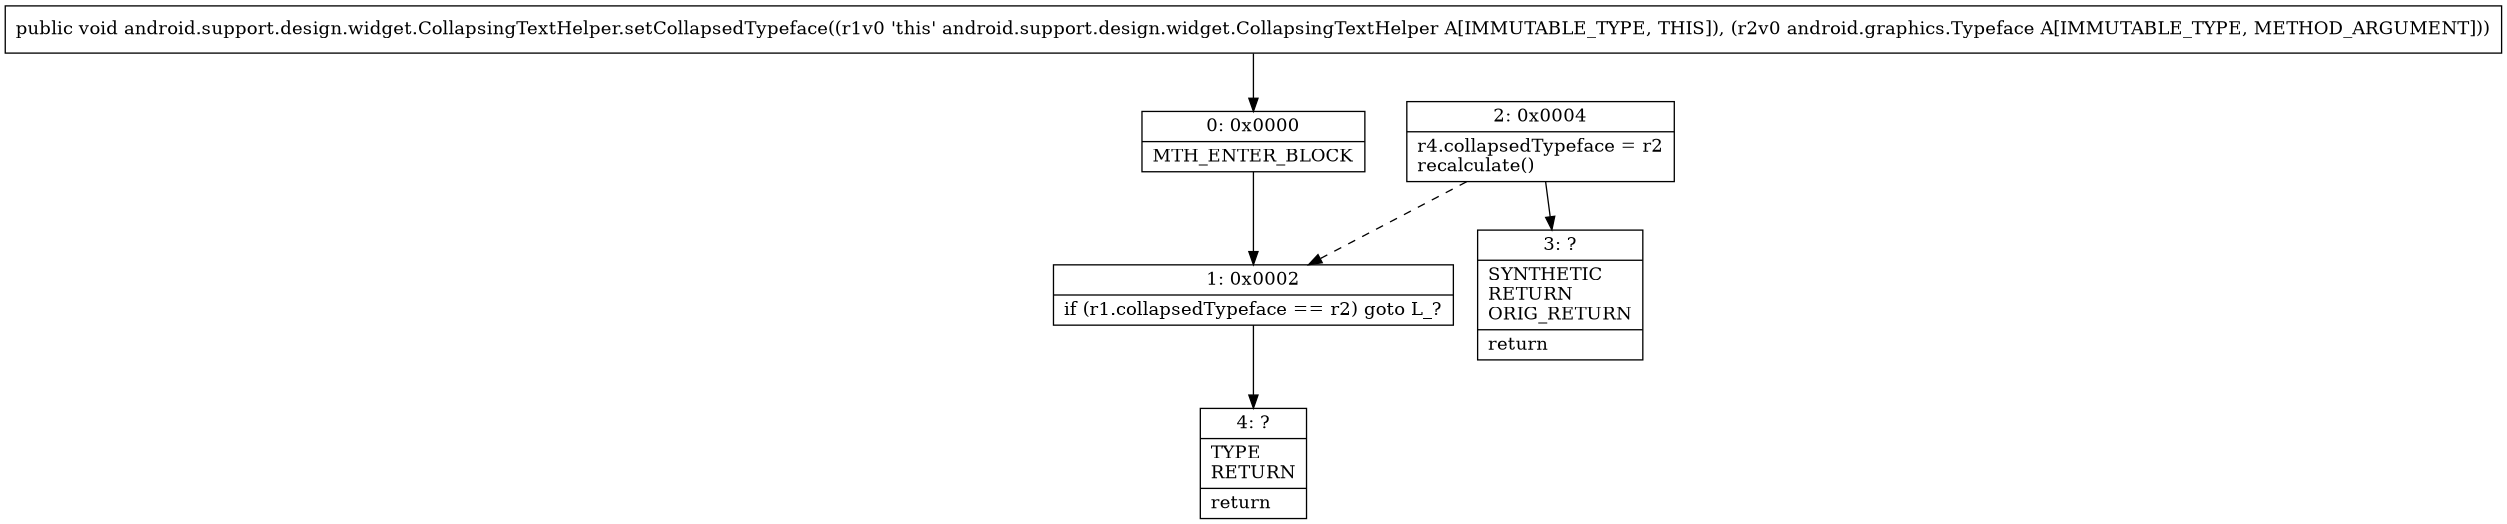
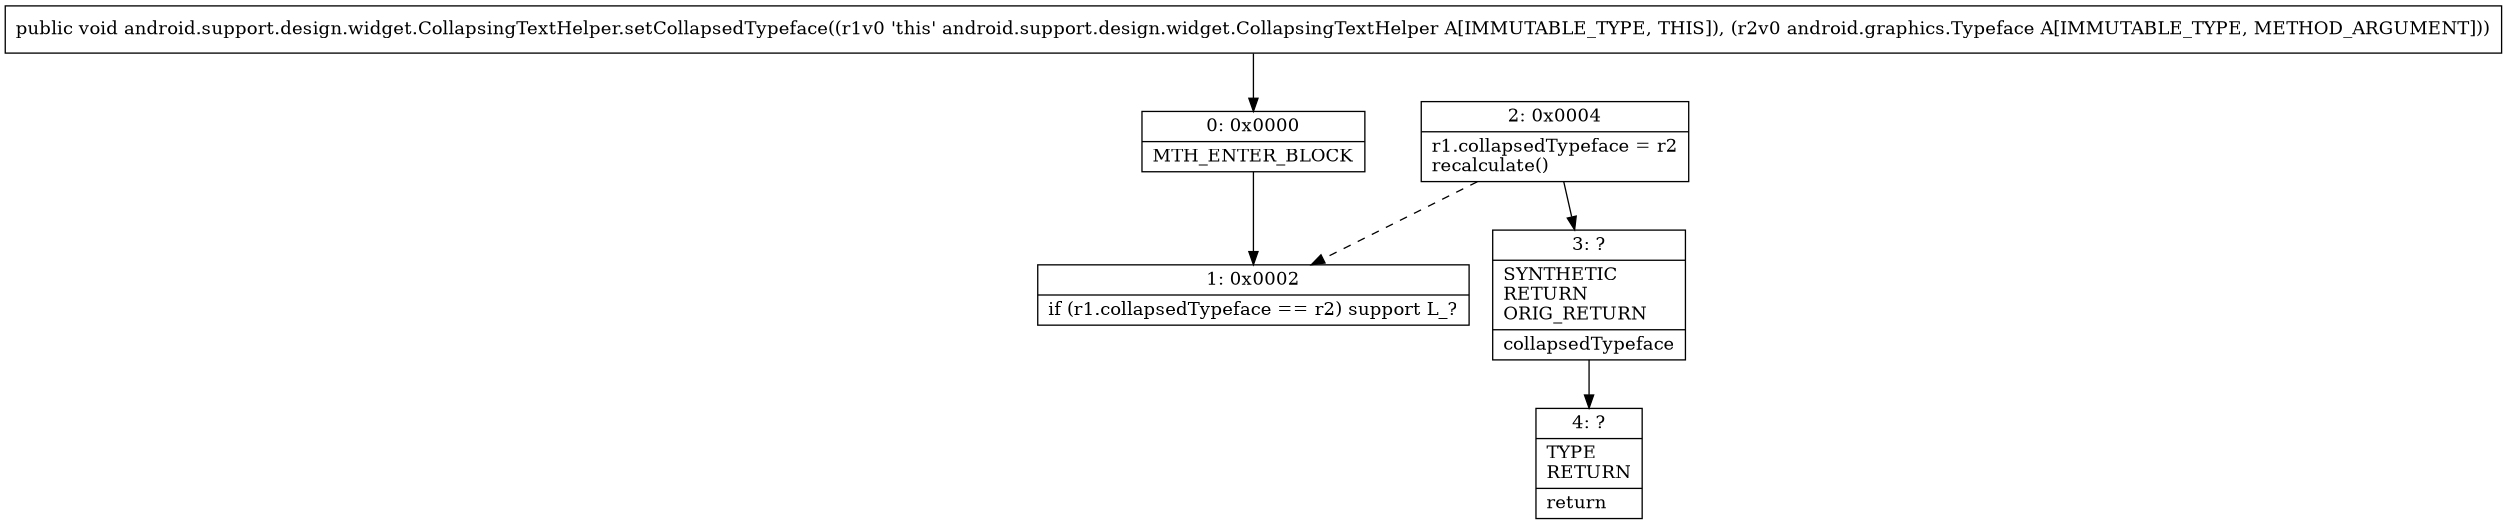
node "2: 0x0004": text "r4.collapsedTypeface = r2" -> "r1.collapsedTypeface = r2"
node "1: 0x0002": text "if (r1.collapsedTypeface == r2) goto L_?" -> "if (r1.collapsedTypeface == r2) support L_?"
node "3: ?": text "return" -> "collapsedTypeface"
edge "1: 0x0002" -> "4: ?": now "3: ?" -> "4: ?"
